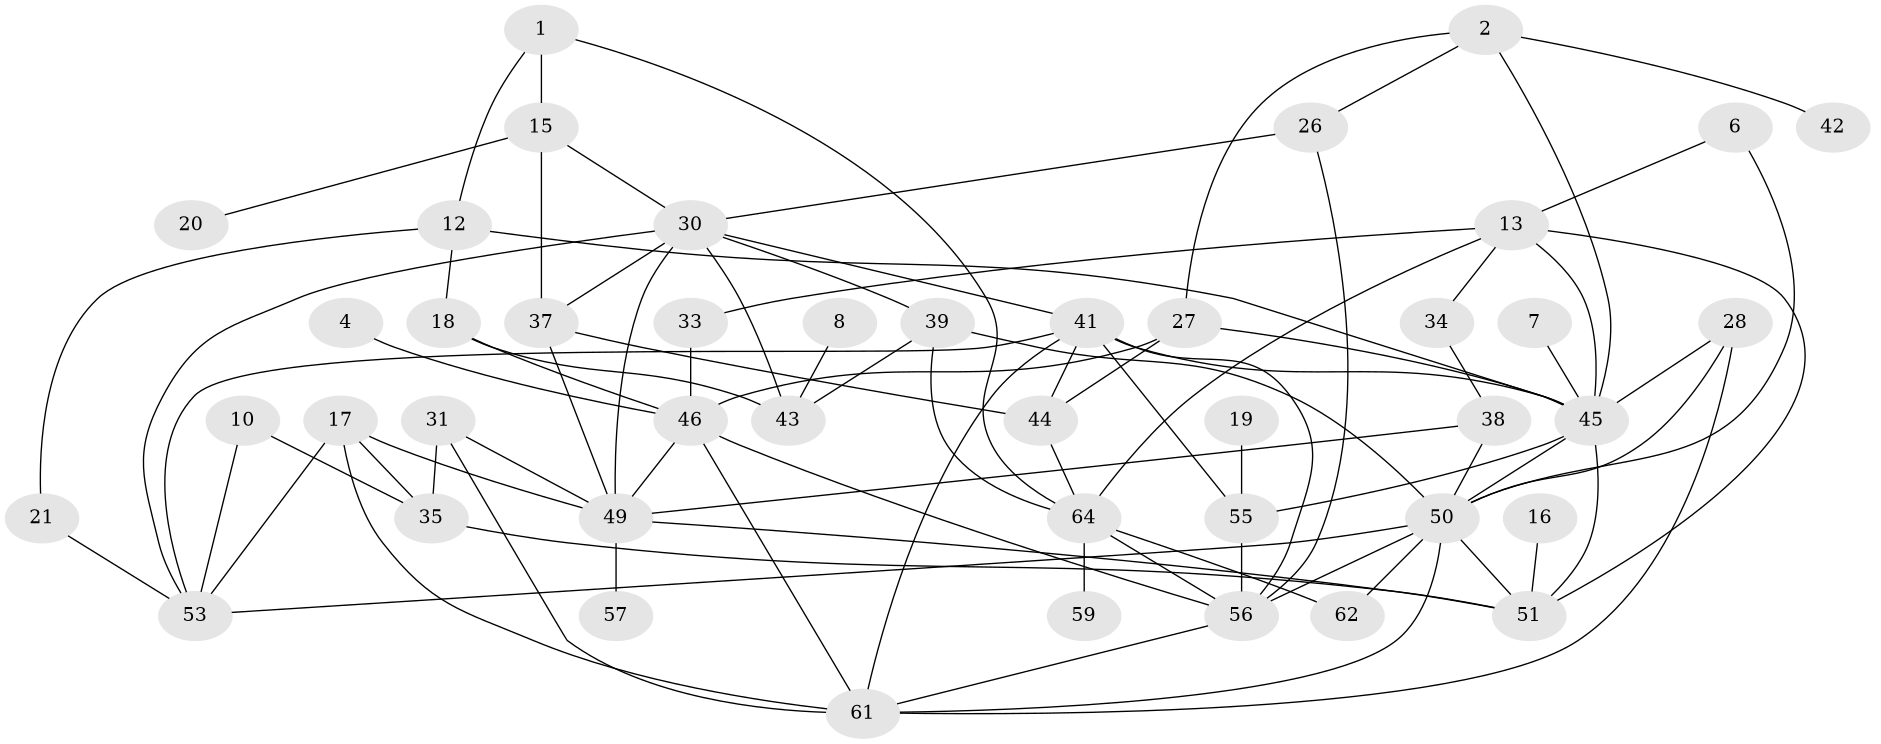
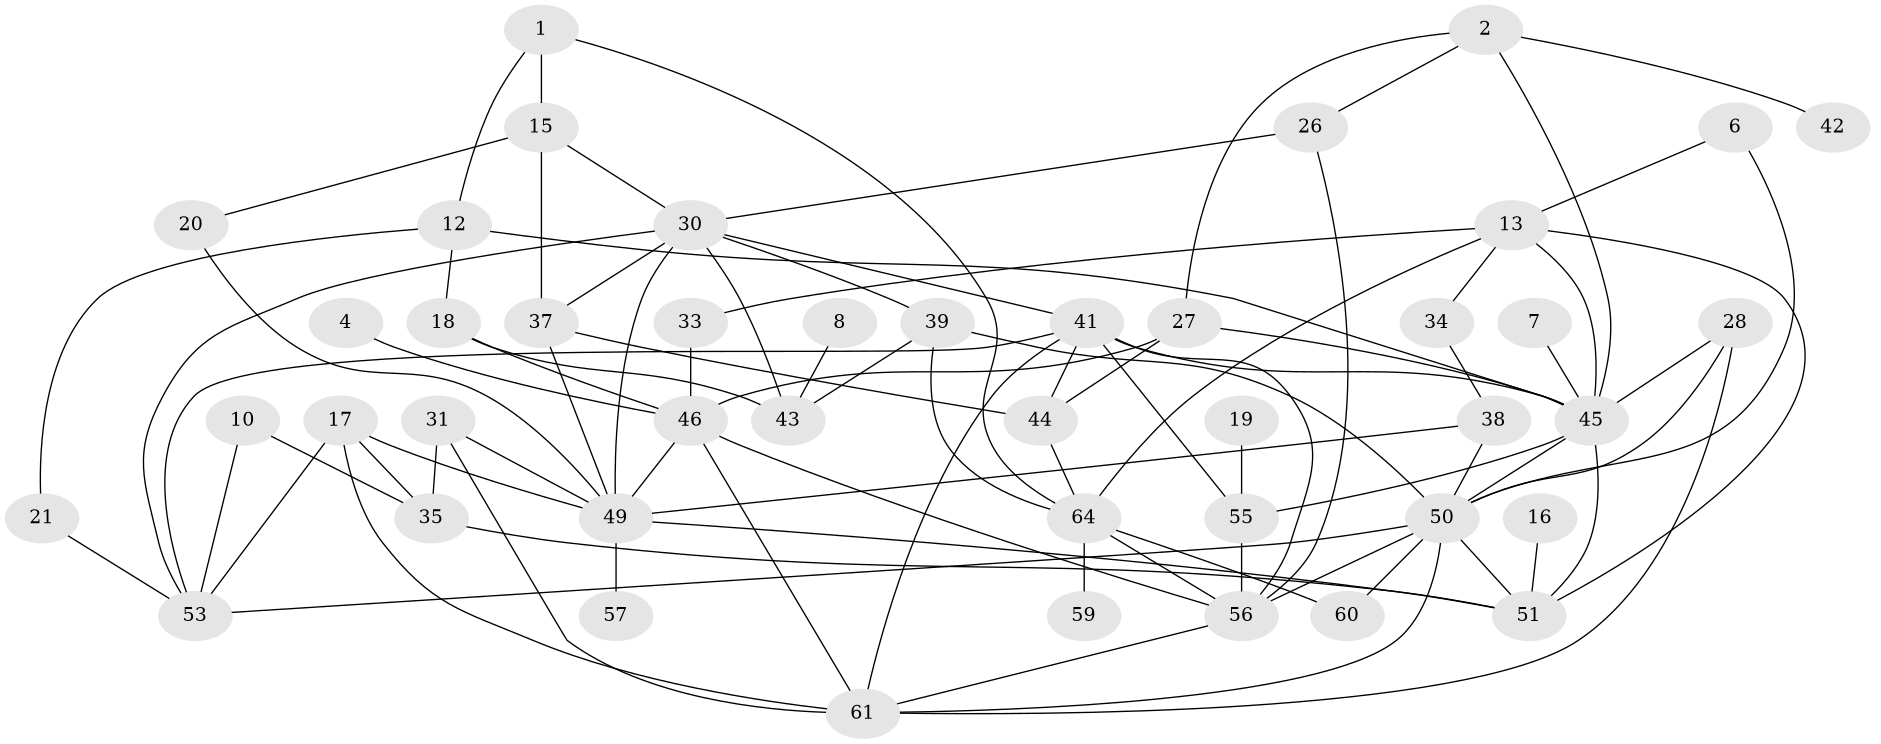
edge "20" -- "49": added
node "62": label "62" -> "60"
